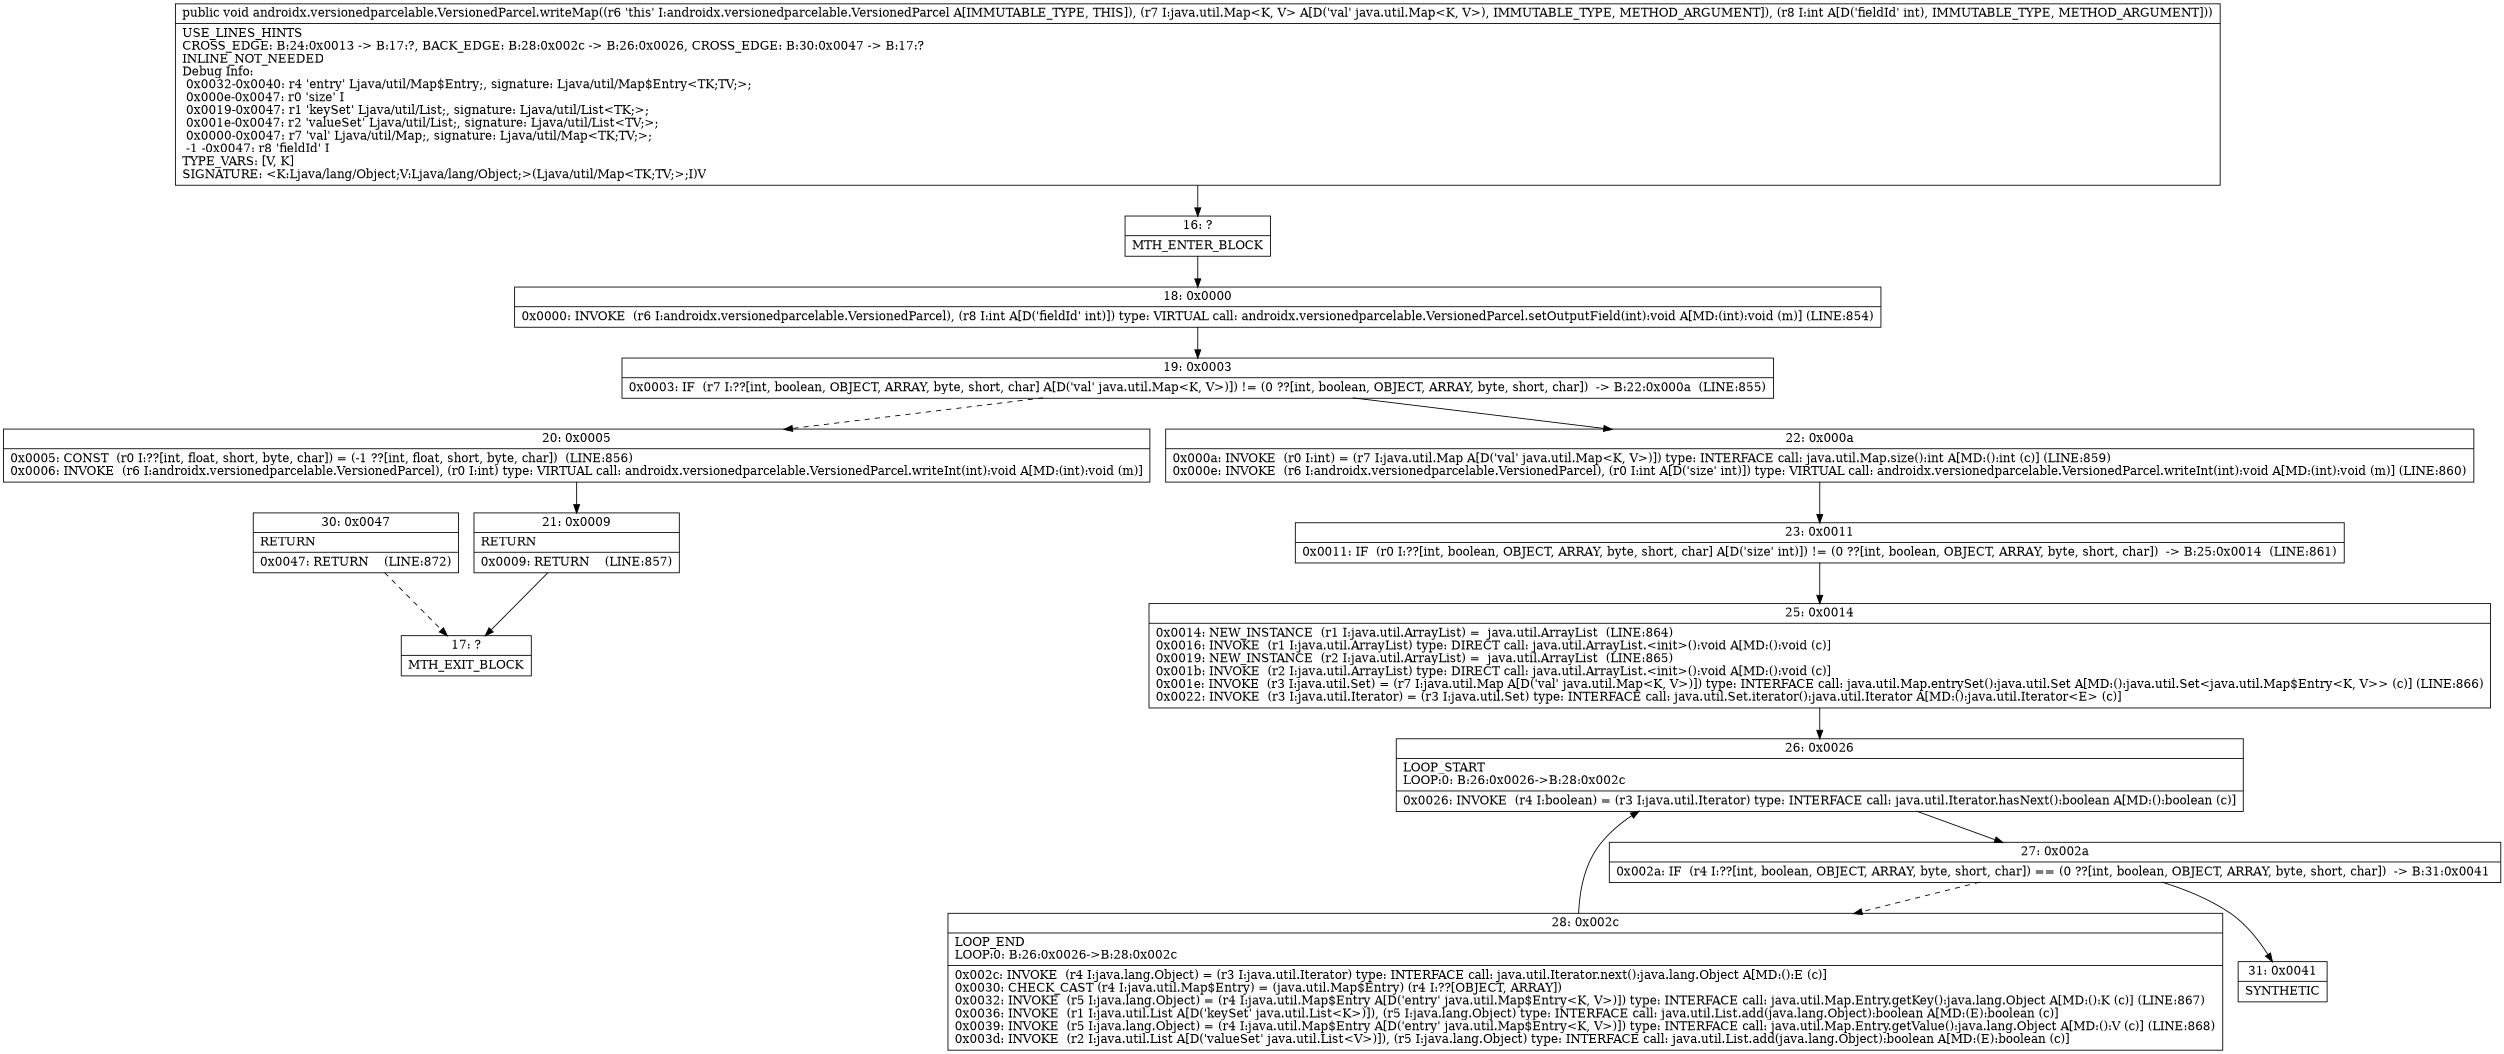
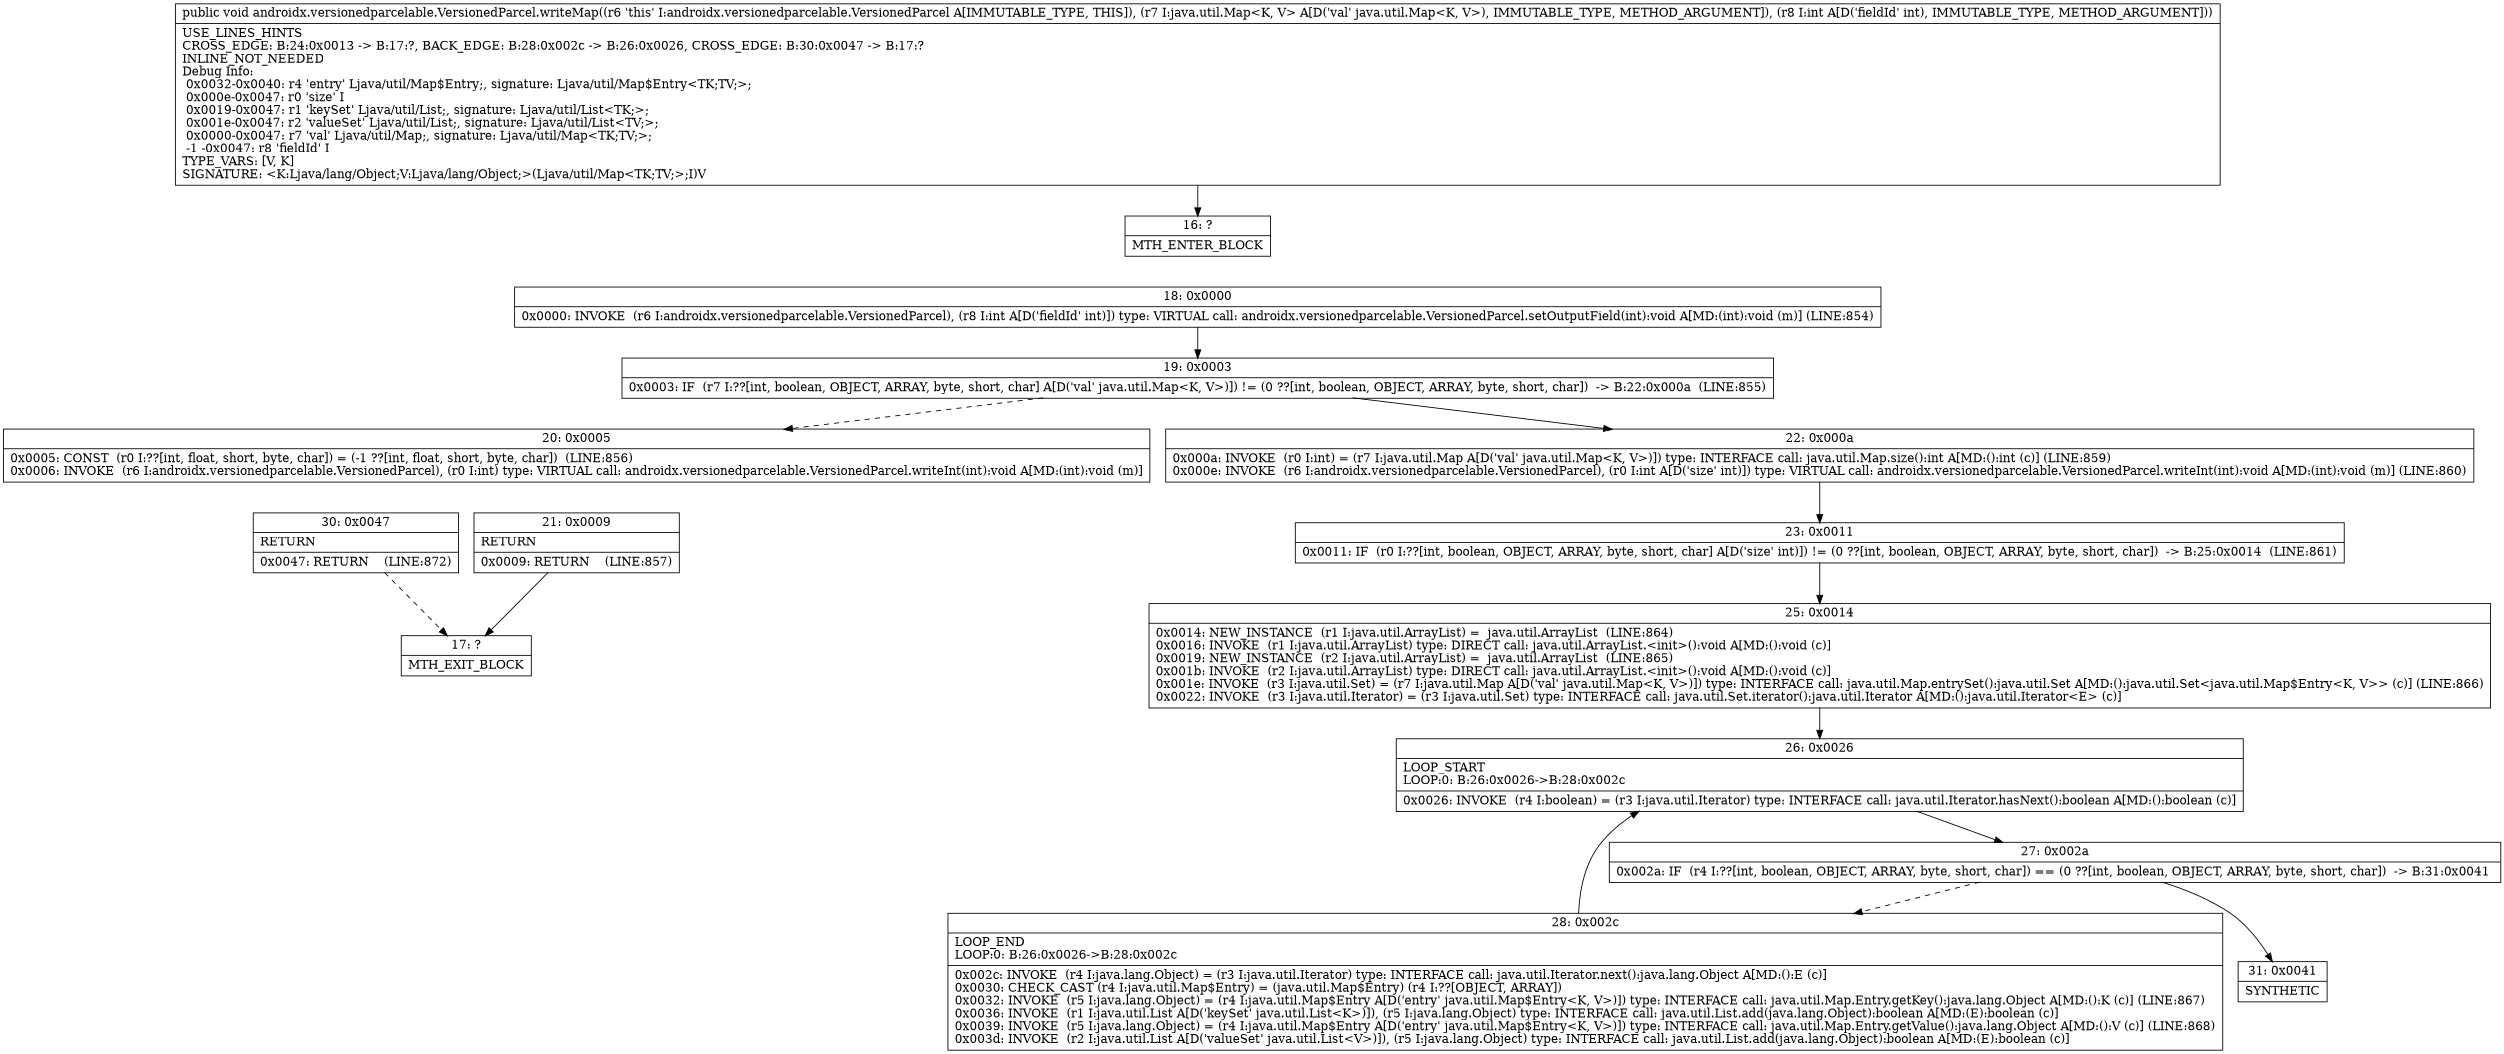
edge "16: ?" -> "18: 0x0000": removed
edge "20: 0x0005" -> "21: 0x0009": removed
